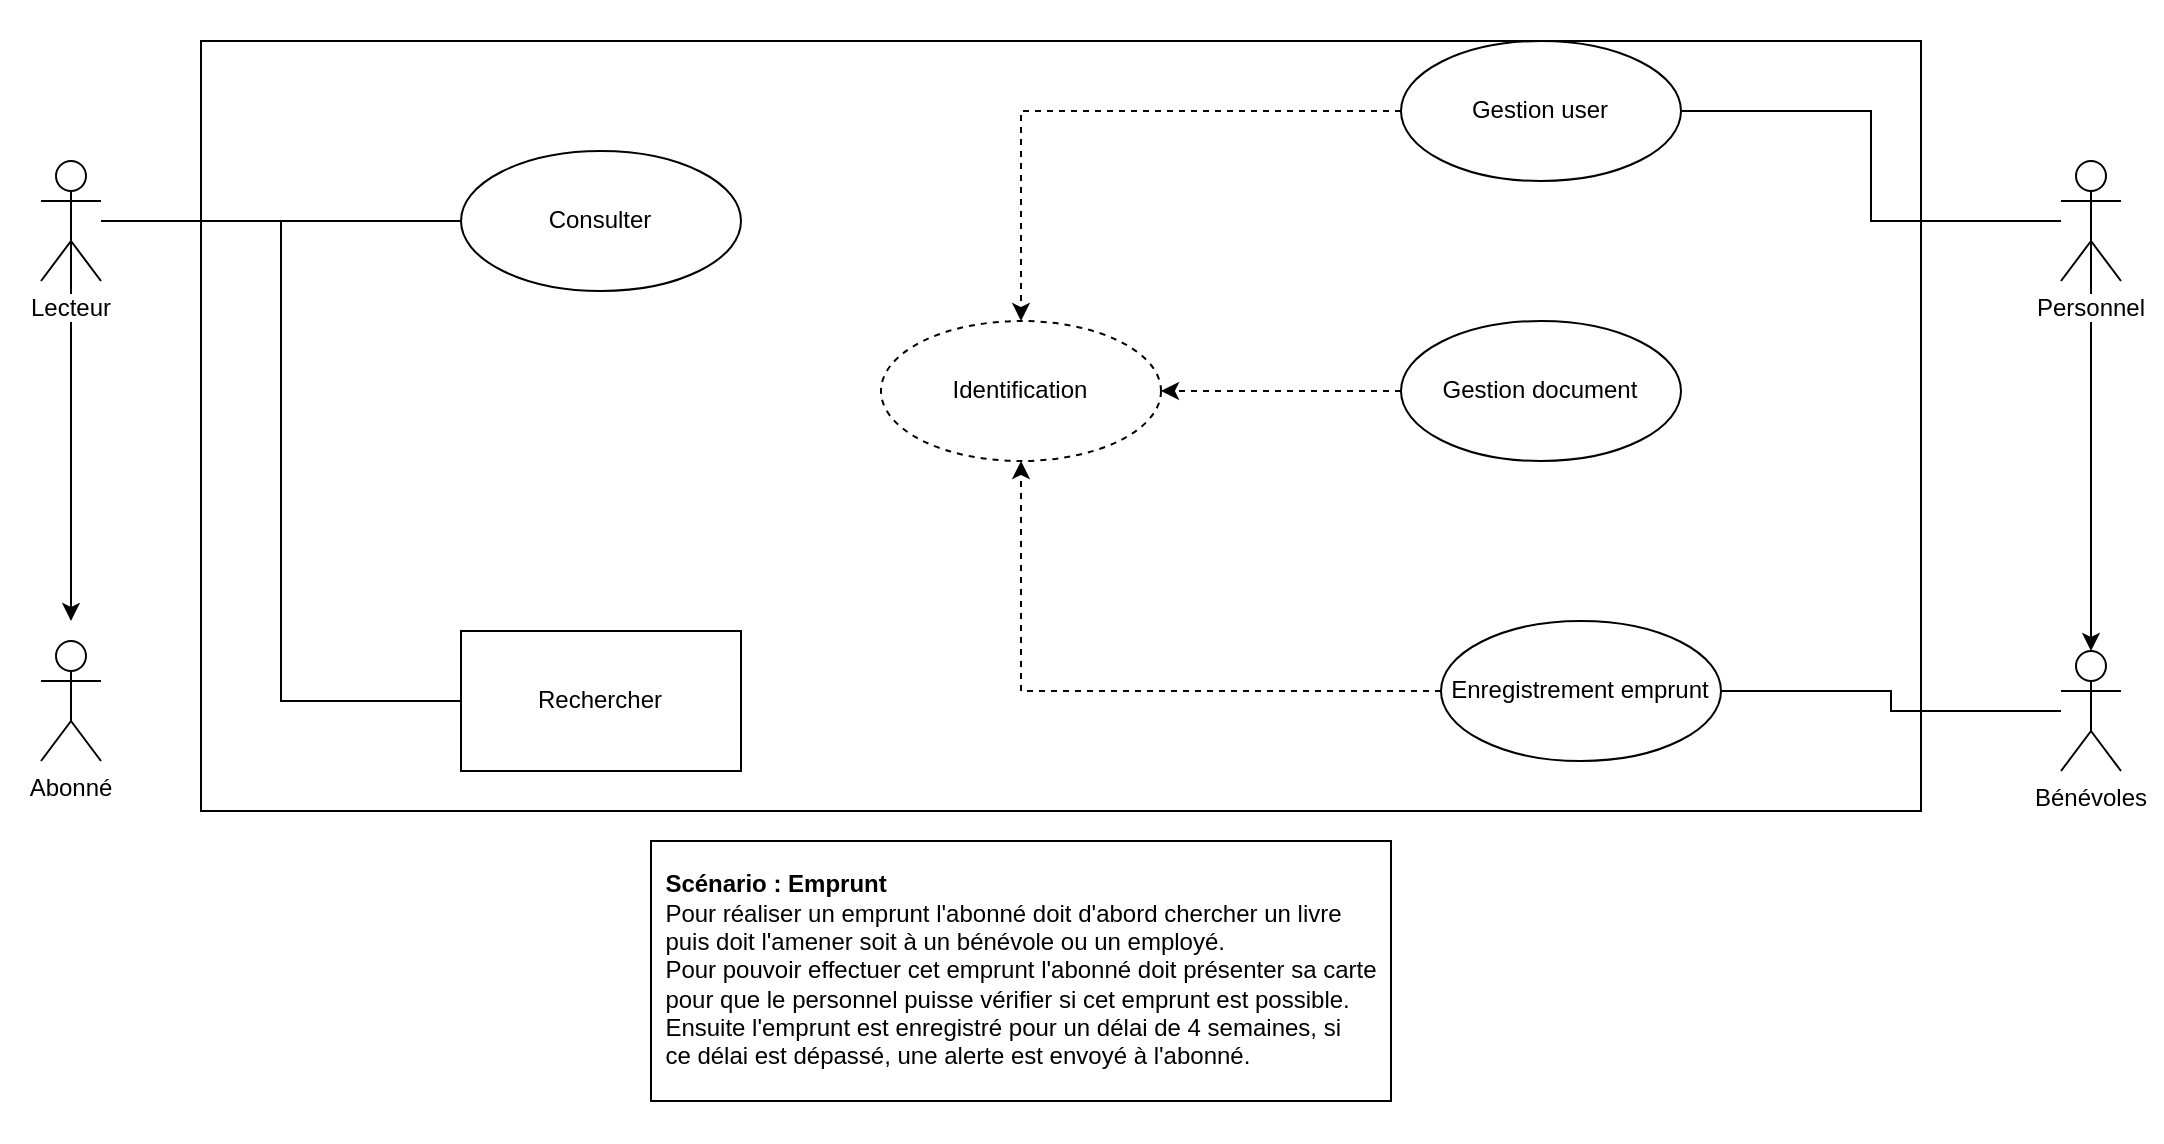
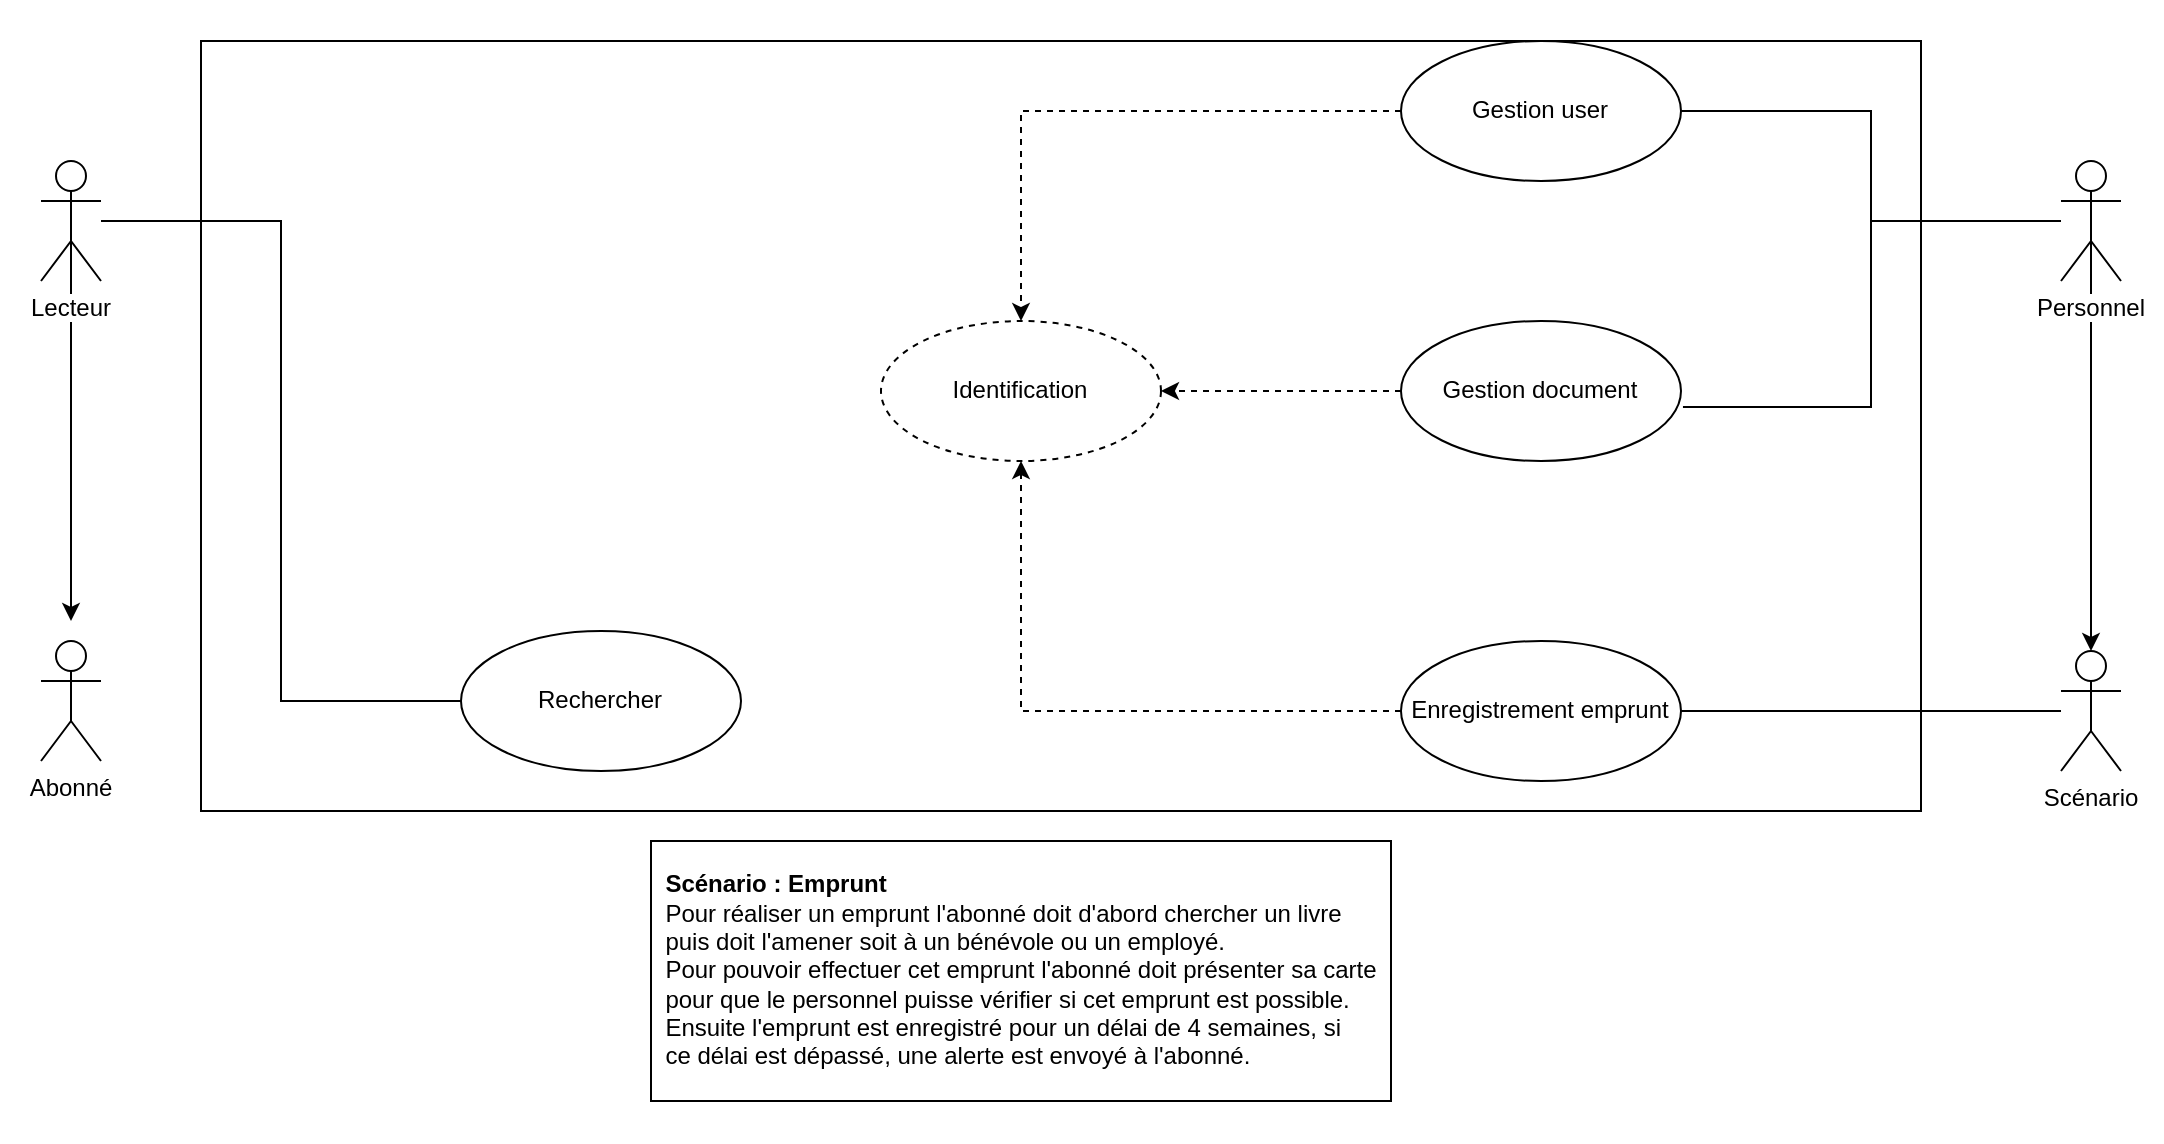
edge "Lecteur" -- "Consulter": removed
node "Consulter": removed
edge "Personnel" -- "Gestion document": added
node "Enregistrement emprunt": moved (1581, 691) -> (1541, 711)
node "Rechercher": shape rectangle -> ellipse
node "Bénévoles": label "Bénévoles" -> "Scénario"
